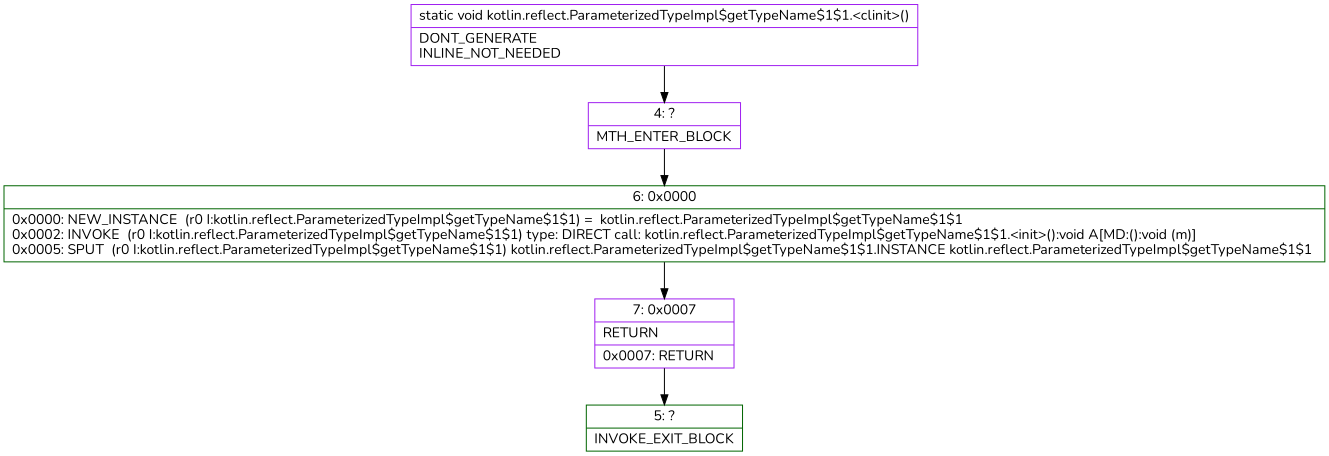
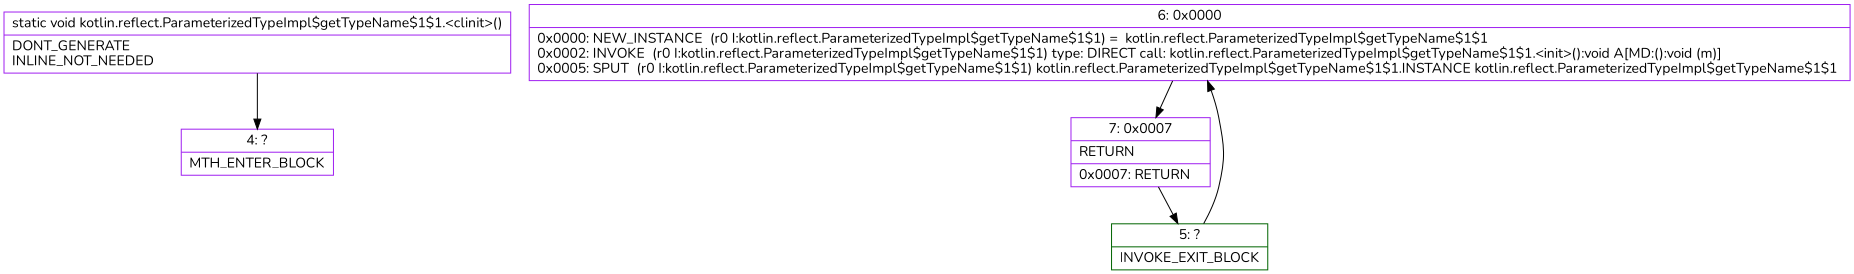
edge "4: ?" -> "6: 0x0000": now "5: ?" -> "6: 0x0000"
node "6: 0x0000": color darkgreen -> purple
